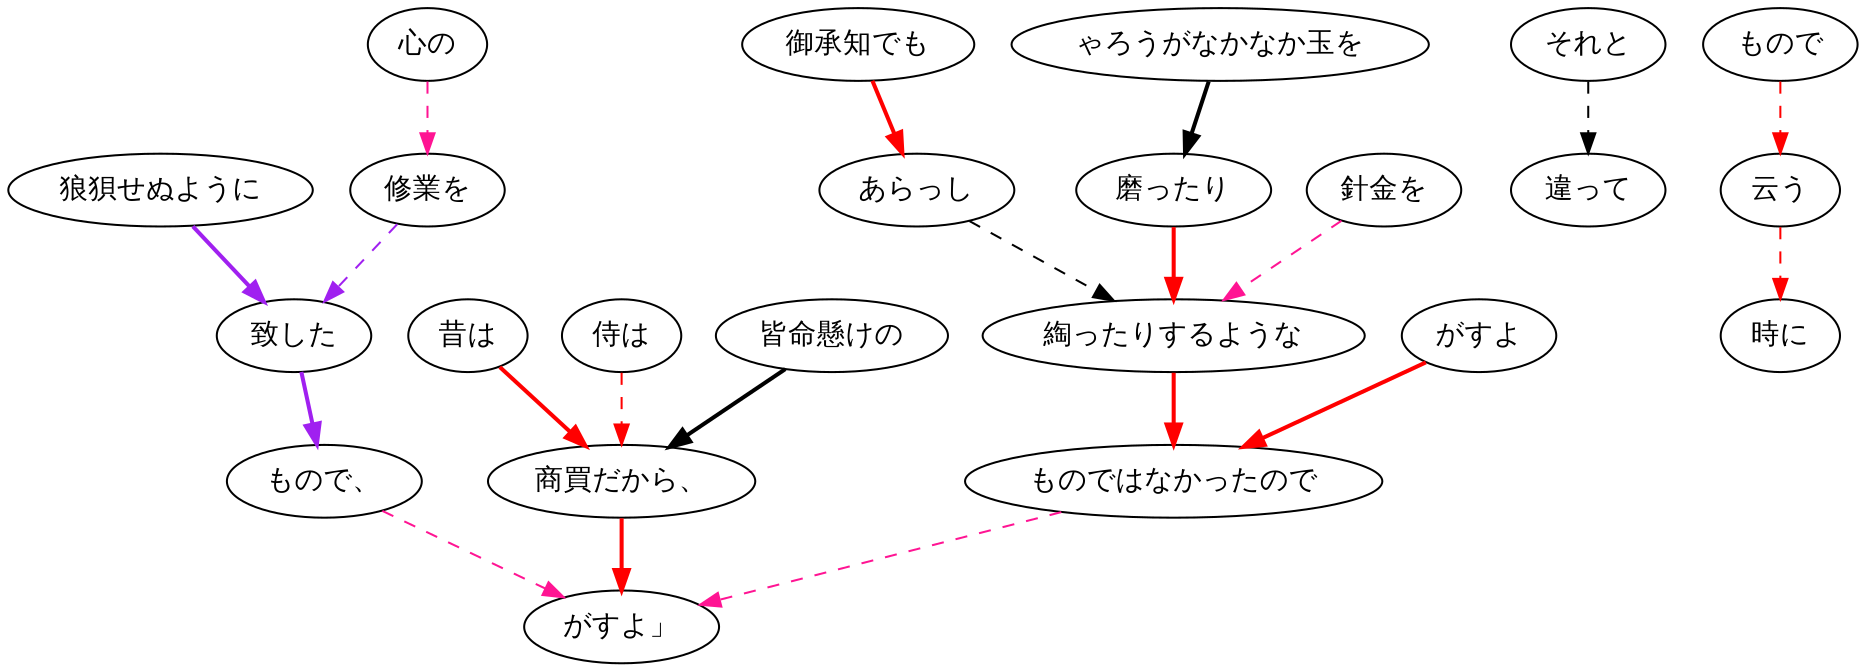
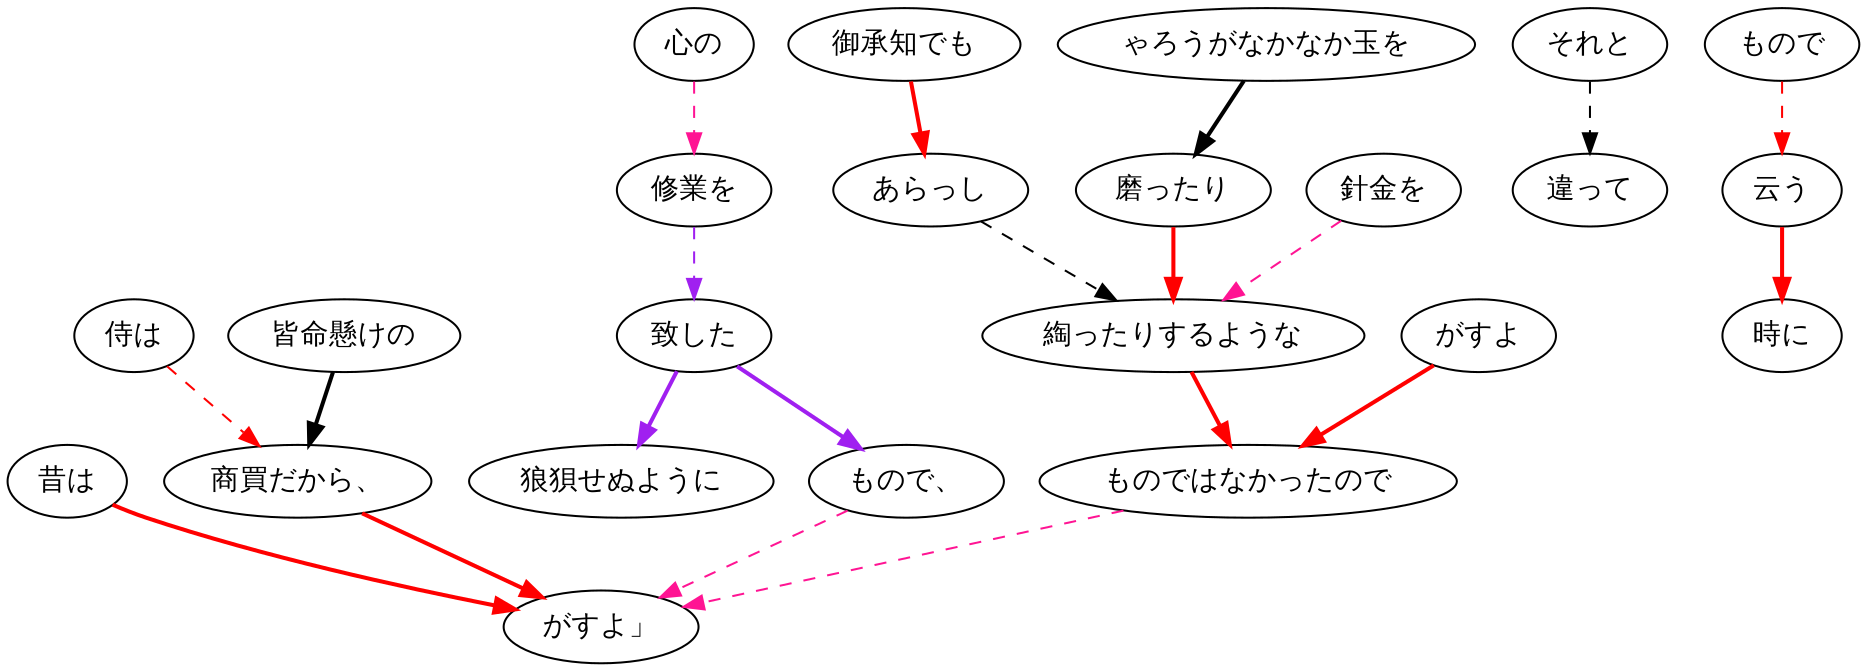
edge "云う" -> "時に": style dashed -> bold
edge "狼狽せぬように" -> "致した": reversed
edge "昔は" -> "商買だから、": now "昔は" -> "がすよ」"
